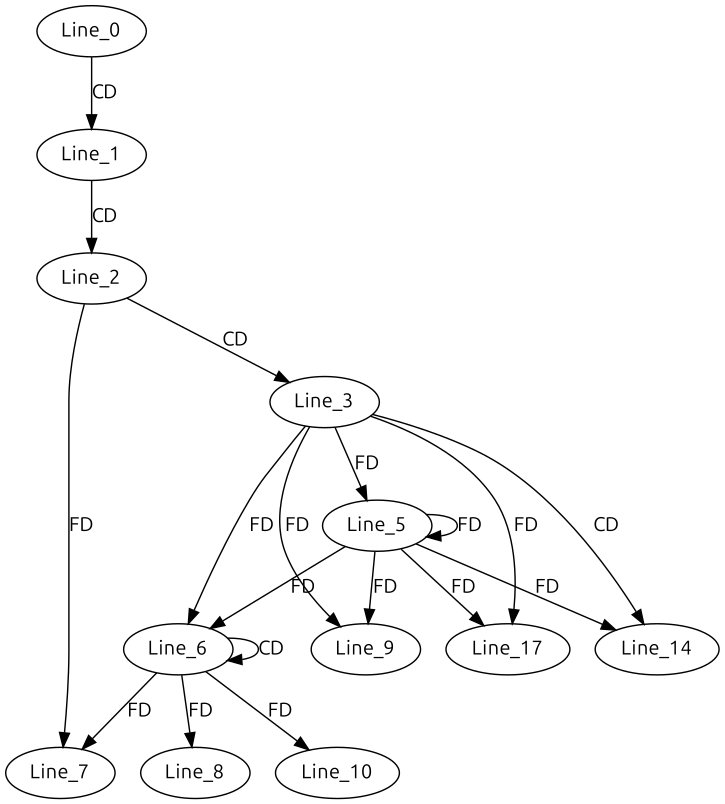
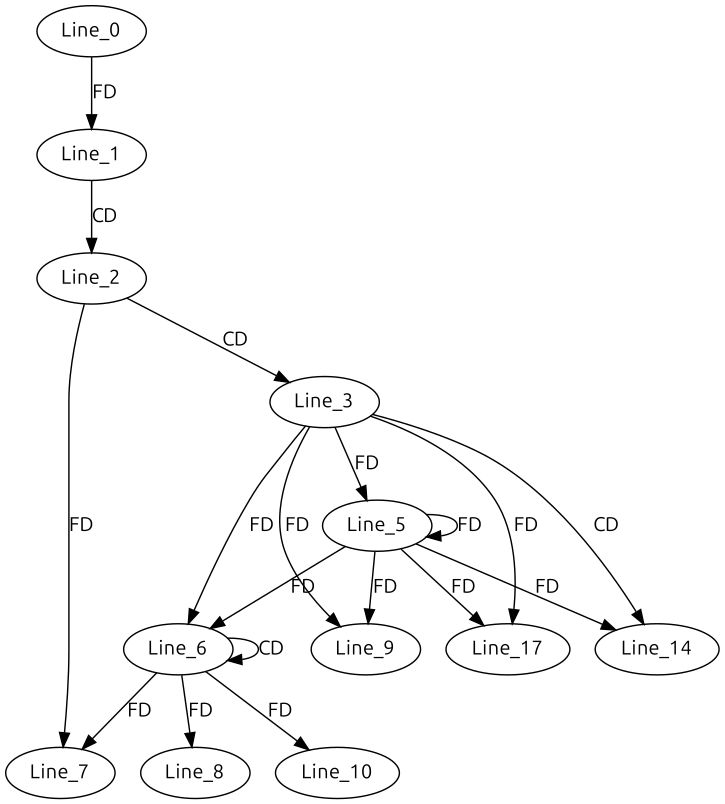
edge "Line_0" -> "Line_1": label "CD" -> "FD"
